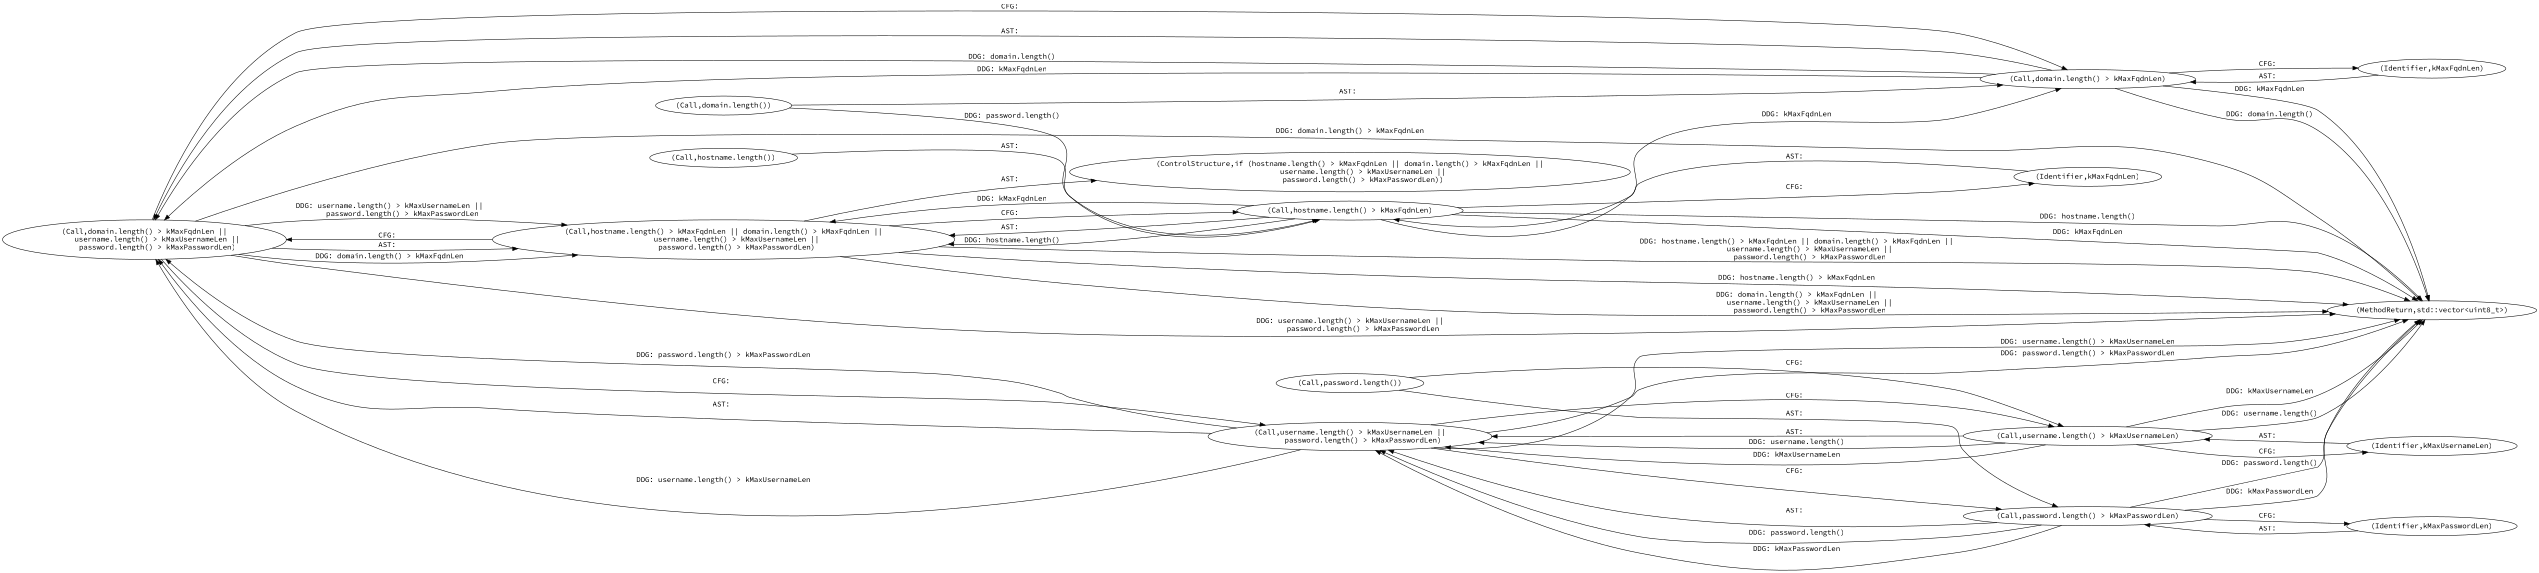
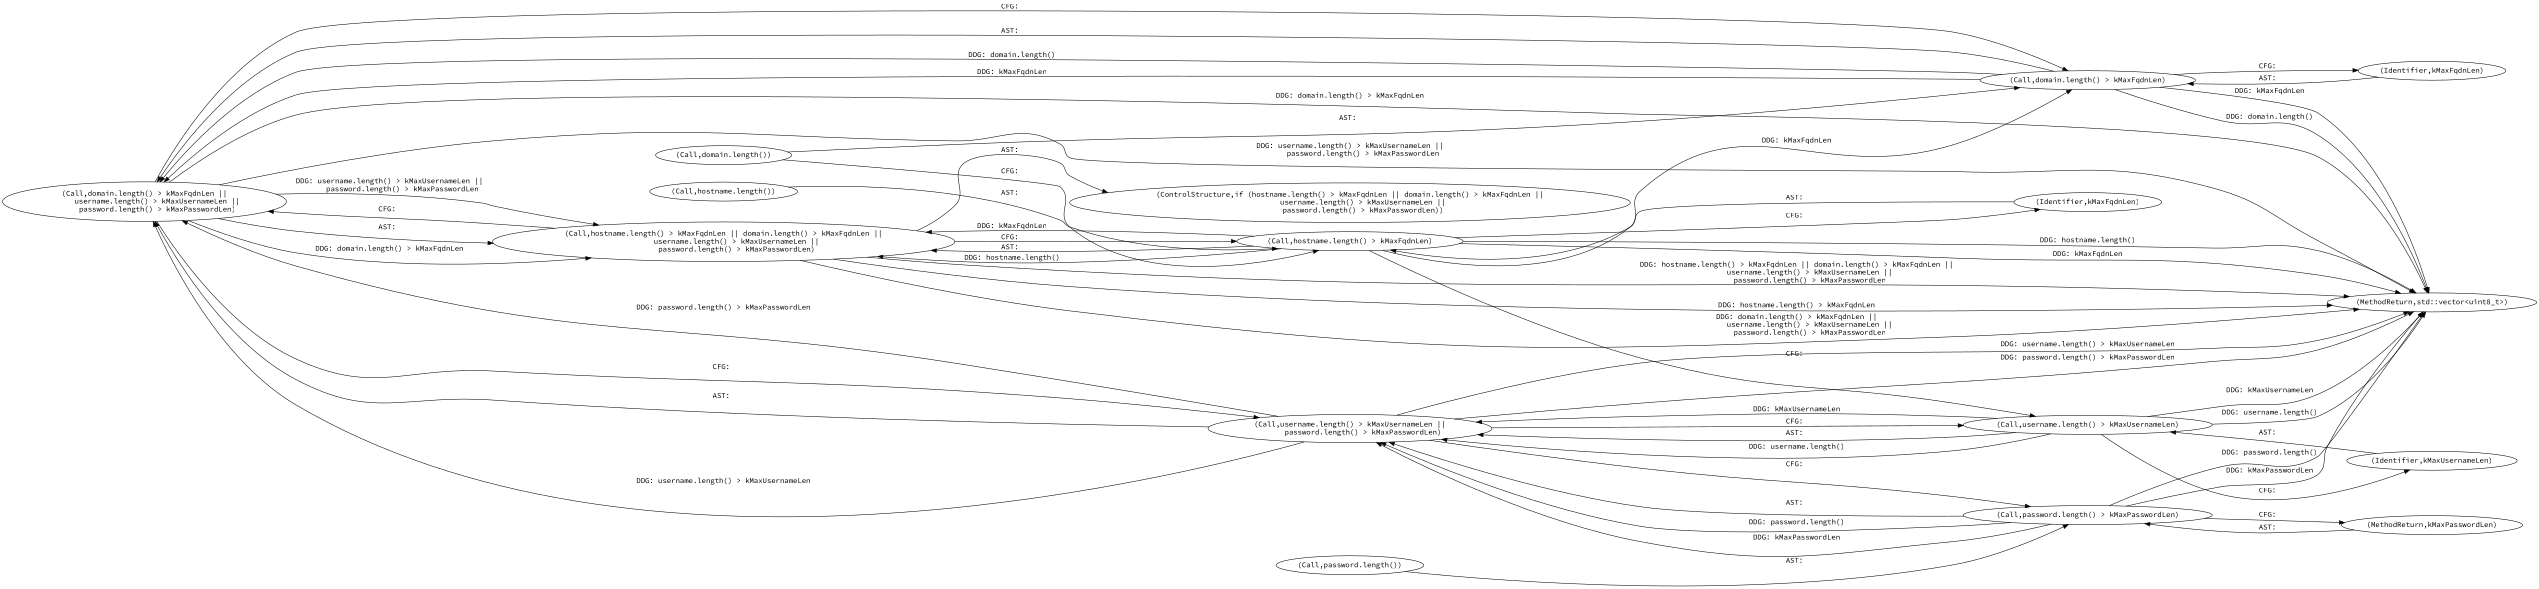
edge "(Call,domain.length())" -> "(Call,hostname.length() > kMaxFqdnLen)": label "DDG: password.length()" -> "CFG: "
edge "(Call,password.length())" -> "(Call,username.length() > kMaxUsernameLen)": now "(Call,hostname.length() > kMaxFqdnLen)" -> "(Call,username.length() > kMaxUsernameLen)"
node "(Identifier,kMaxPasswordLen)": label "(Identifier,kMaxPasswordLen)" -> "(MethodReturn,kMaxPasswordLen)"
